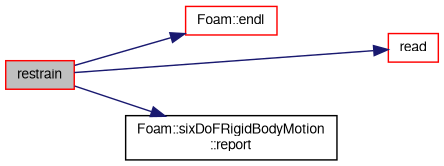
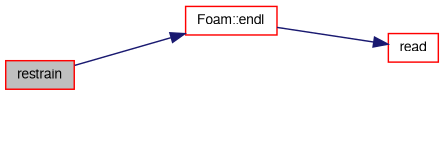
edge "restrain" -> "read": now "Foam::endl" -> "read"
node "Foam::sixDoFRigidBodyMotion ::report": removed
